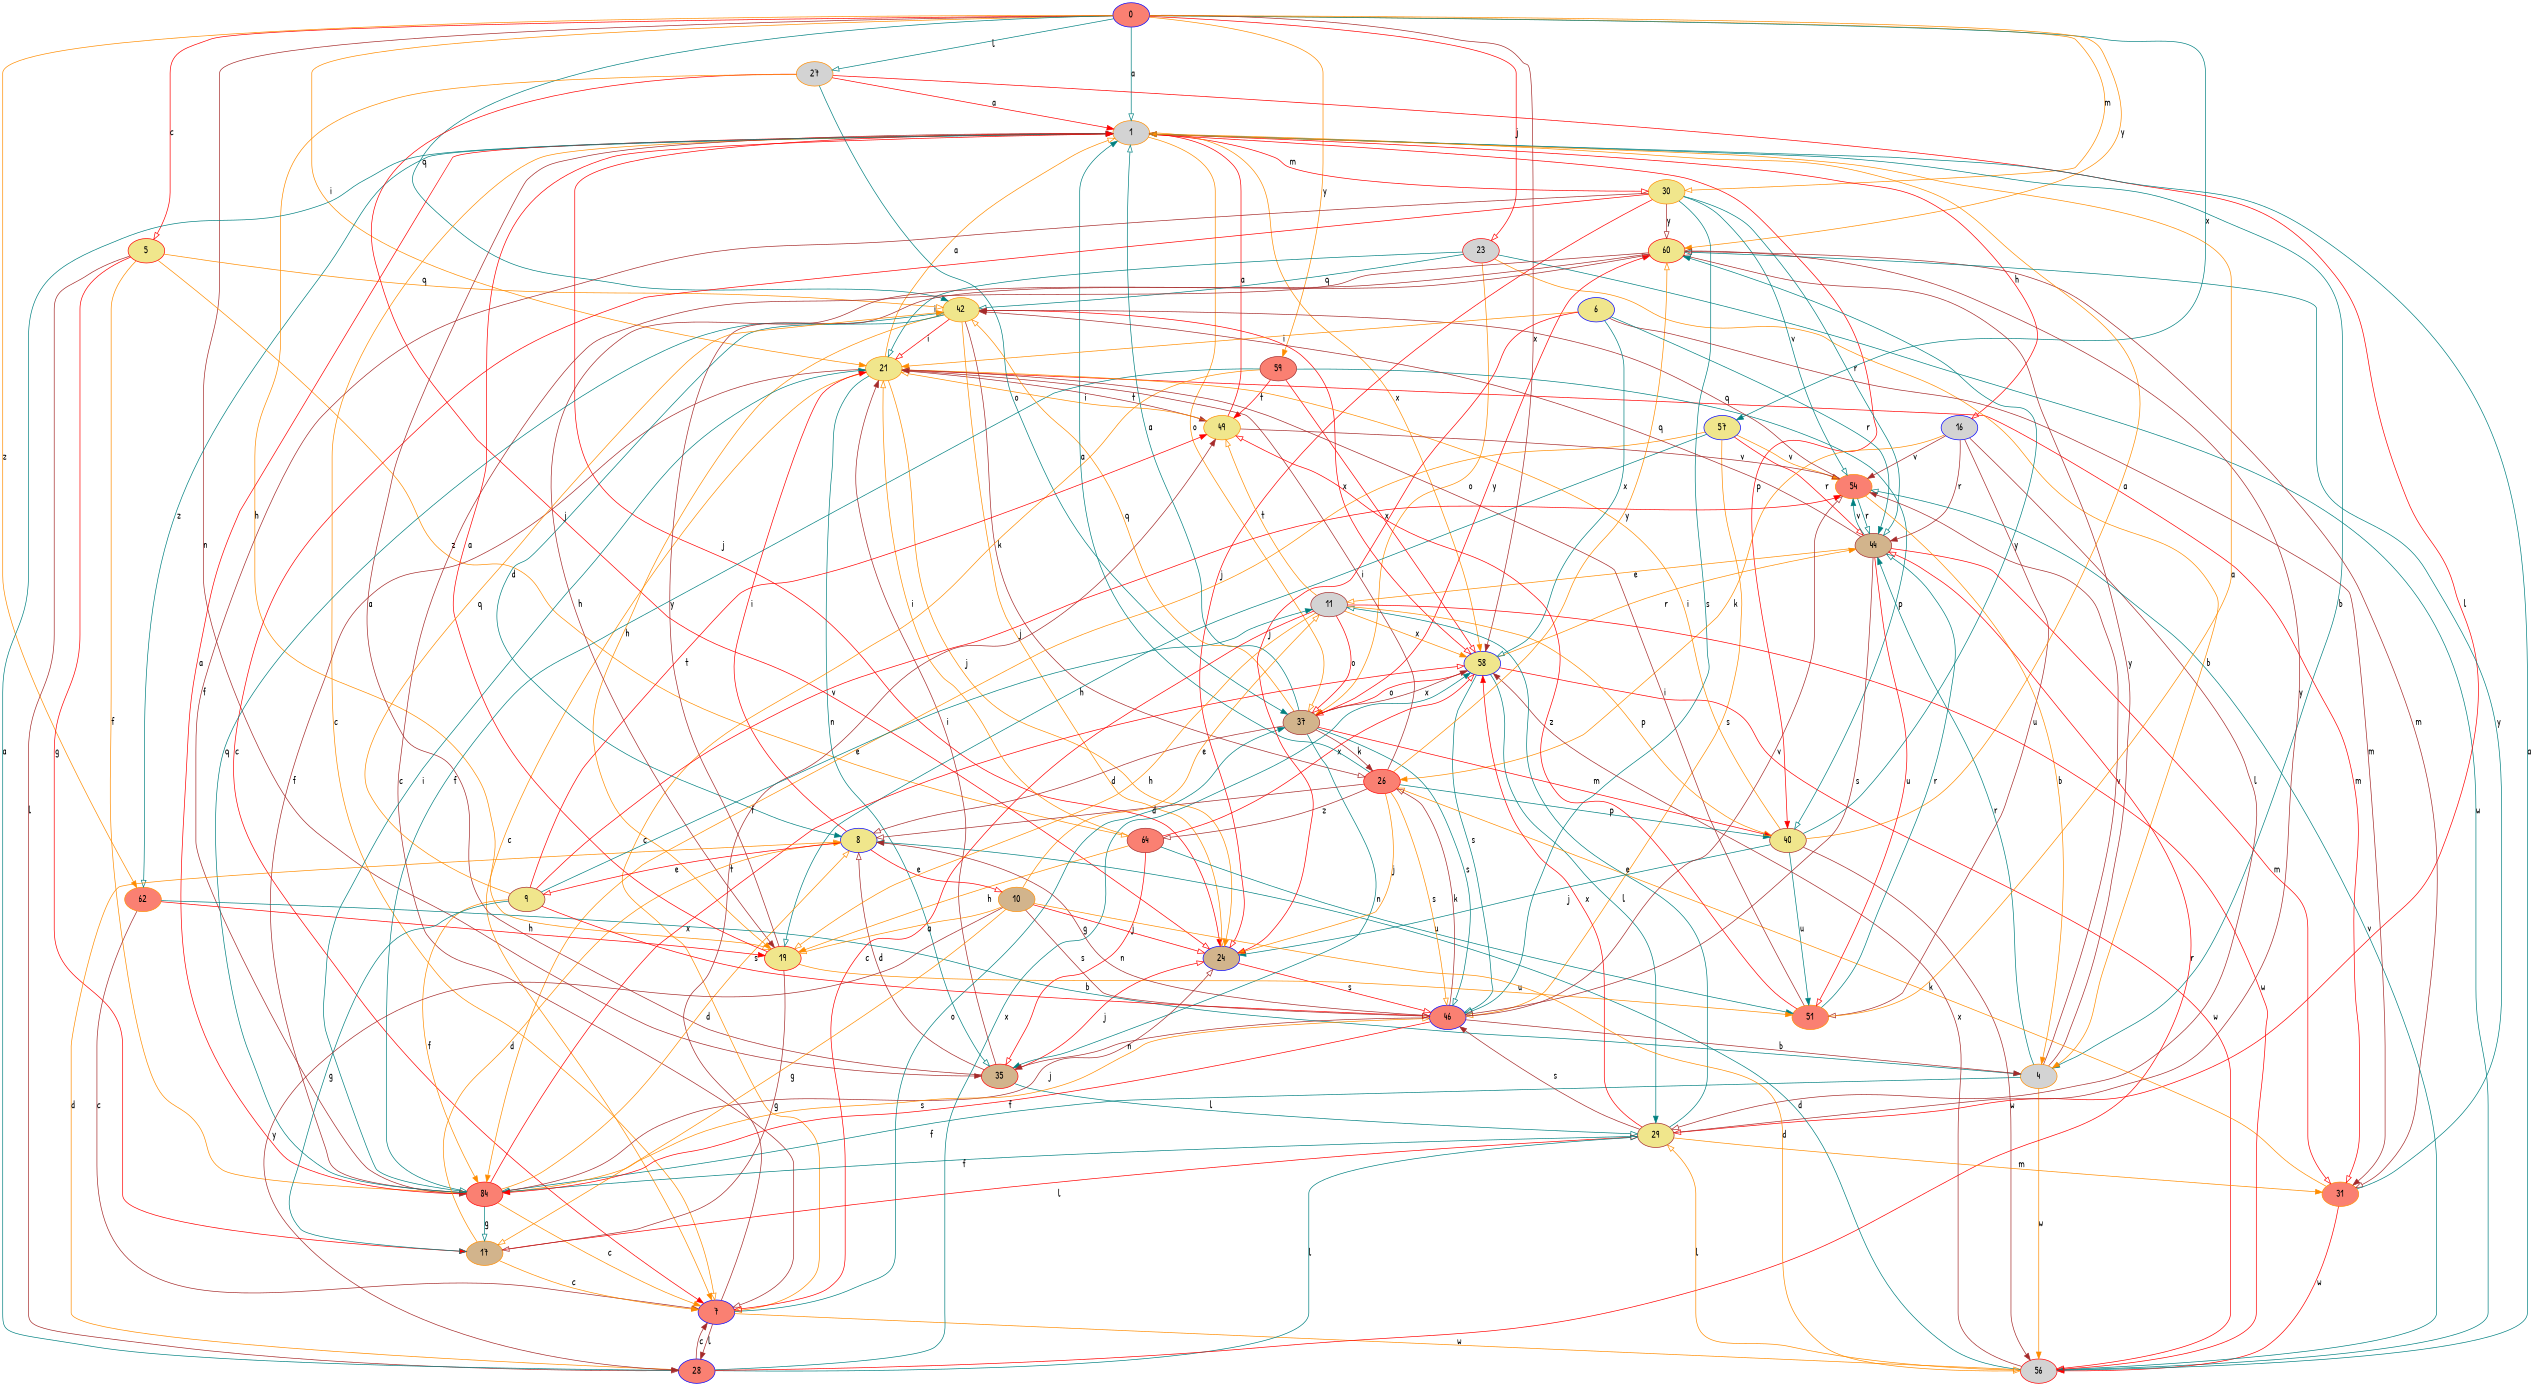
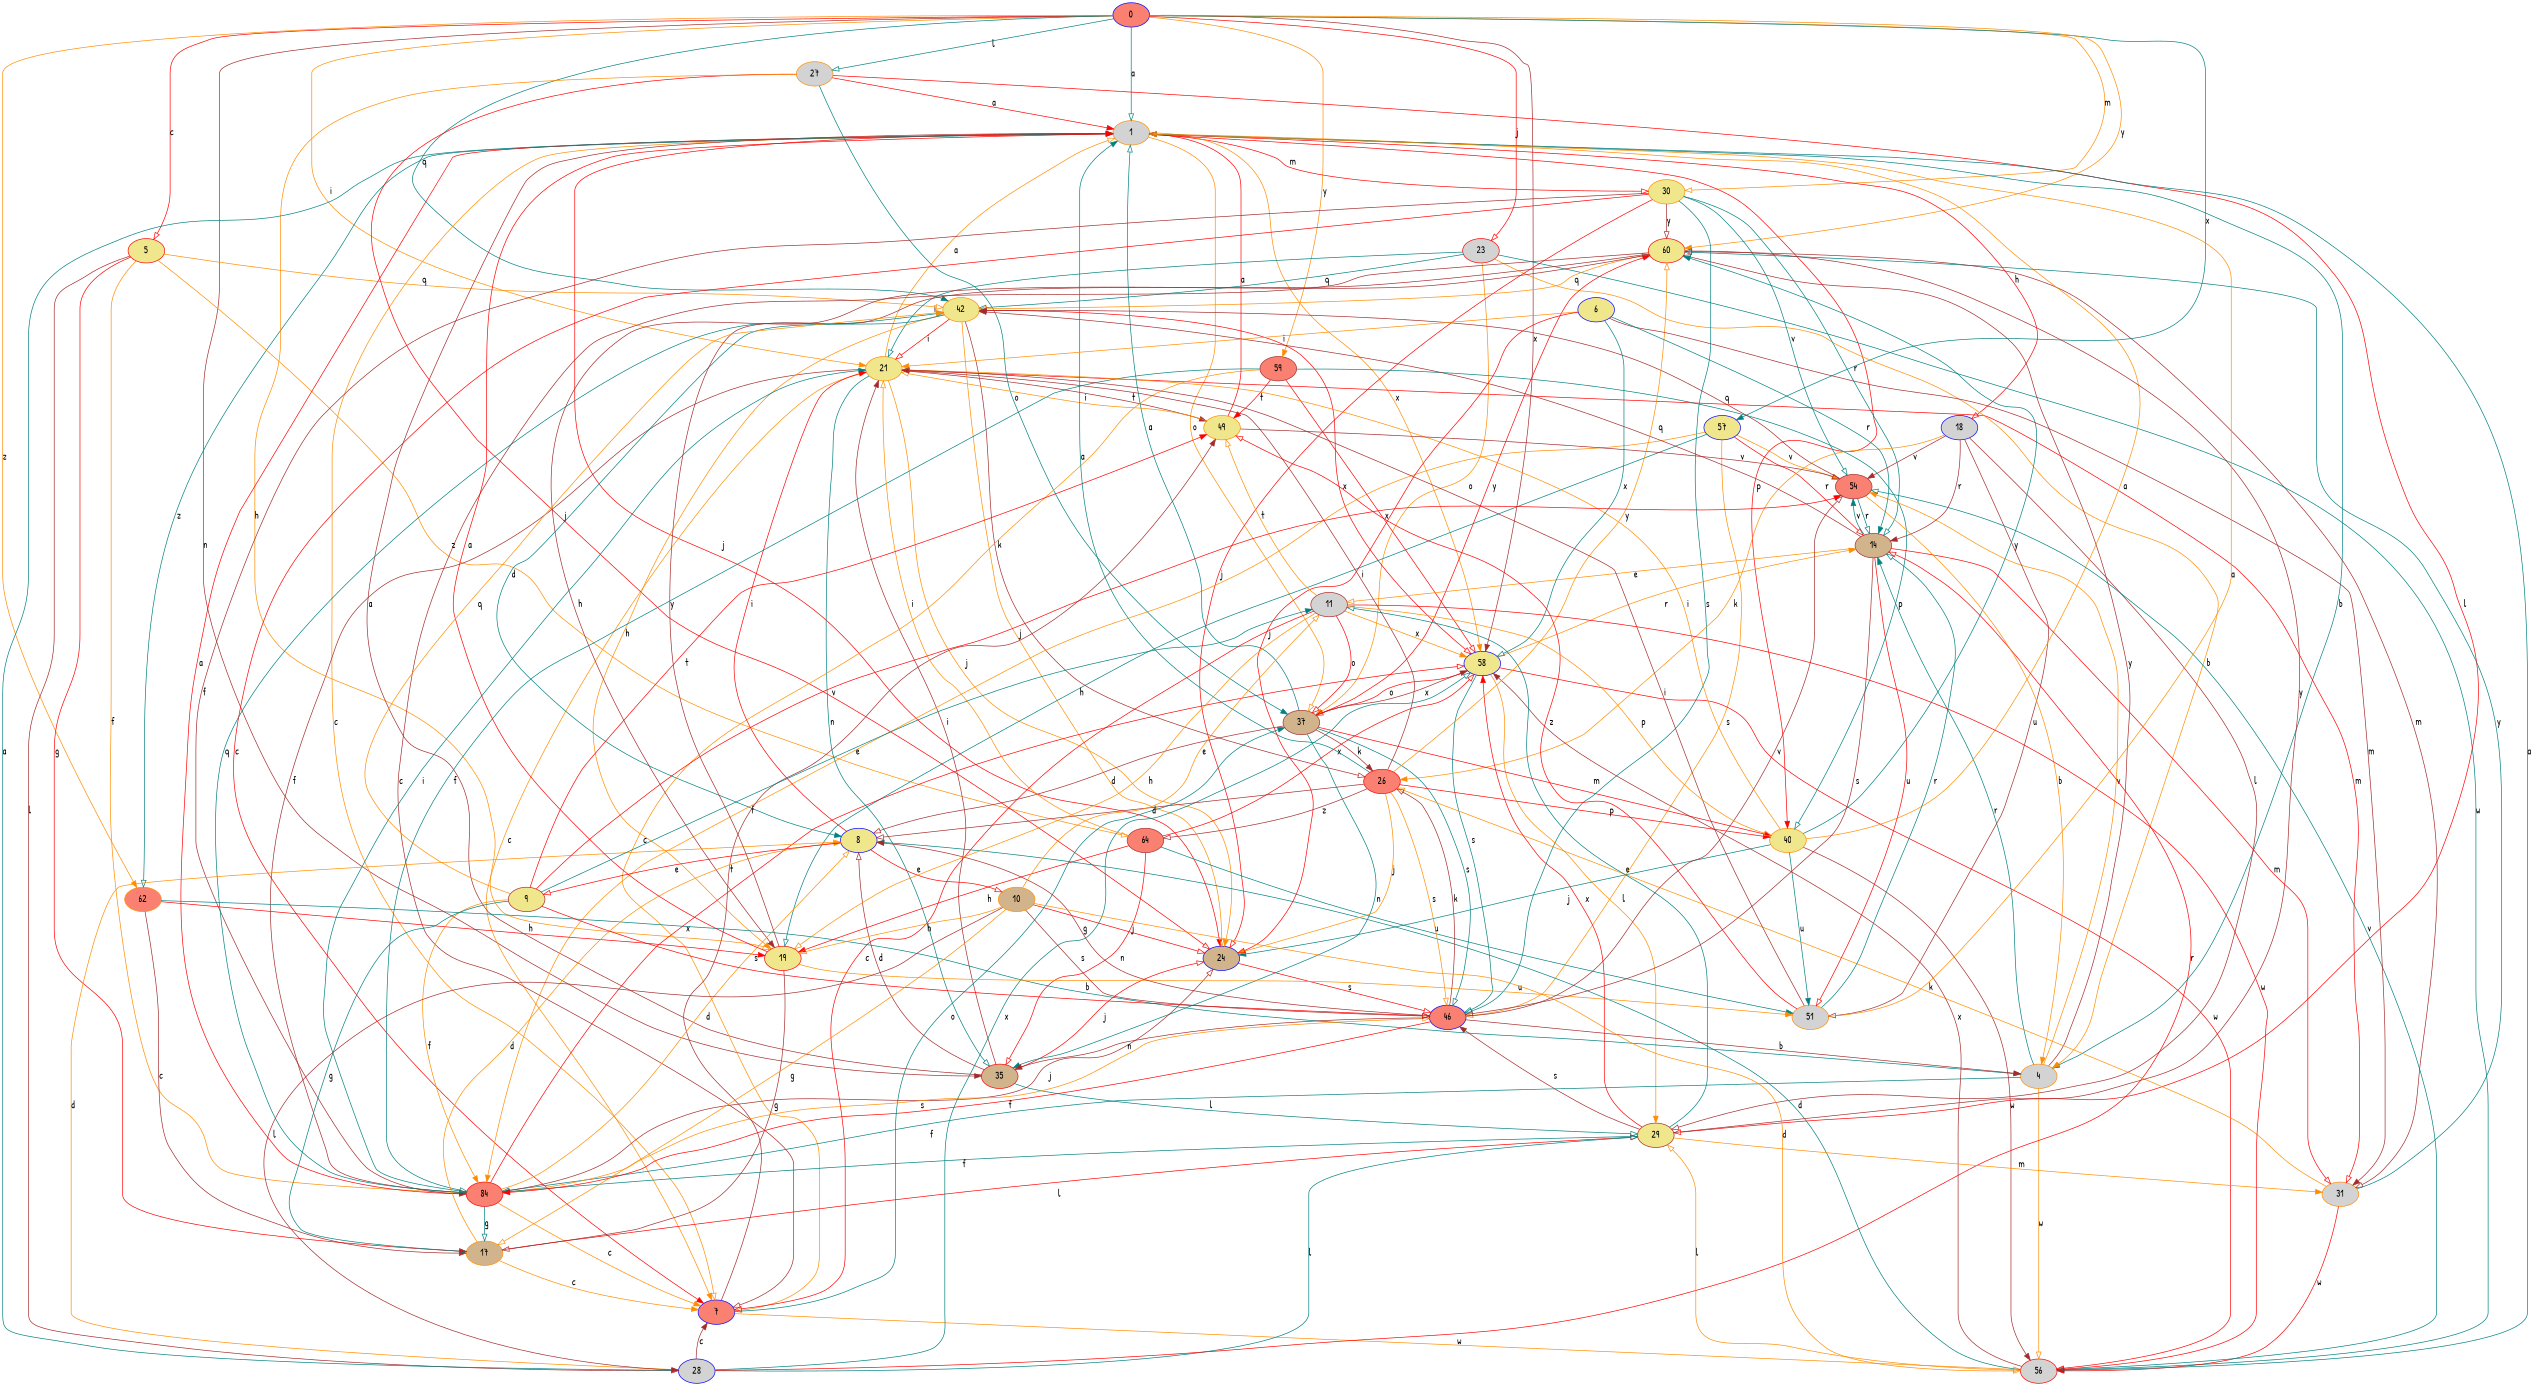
node "16": label "16" -> "18"
node "54": color darkorange -> brown
edge "37" -> "42": now "60" -> "42"
node "44": label "44" -> "14"
edge "4" -> "54": color brown -> darkorange
edge "26" -> "40": color teal -> red
node "40": color brown -> darkorange
edge "58" -> "29": color teal -> darkorange
edge "64" -> "19": color darkorange -> red
edge "10" -> "19": label "a" -> "h"
edge "28" -> "58": arrowhead normal -> onormal
node "51": fillcolor salmon -> lightgrey
edge "10" -> "28": label "y" -> "l"
node "31": fillcolor salmon -> lightgrey
edge "4" -> "56": arrowhead normal -> onormal
edge "62" -> "7": now "62" -> "17"
edge "7" -> "28": removed, label "l"
node "28": fillcolor salmon -> lightgrey
